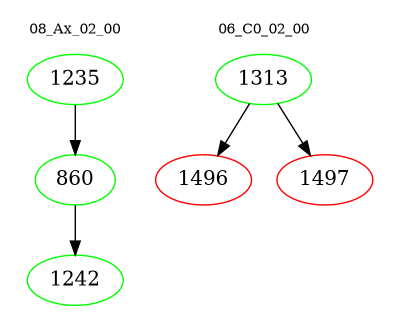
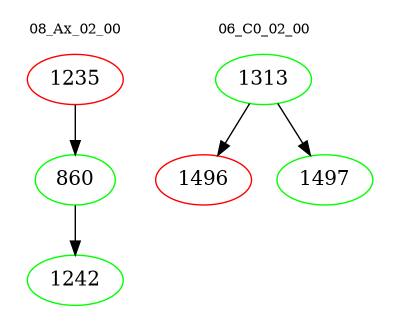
node "1235": color green -> red
node "1497": color red -> green
